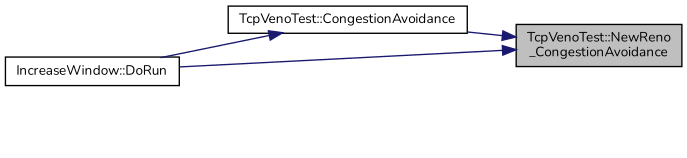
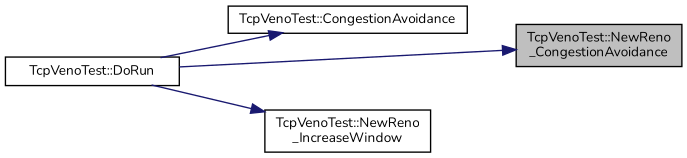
edge "TcpVenoTest::CongestionAvoidance" -> "TcpVenoTest::NewReno _CongestionAvoidance": removed
node "IncreaseWindow::DoRun": label "IncreaseWindow::DoRun" -> "TcpVenoTest::DoRun"
node "TcpVenoTest::NewReno _IncreaseWindow": added
